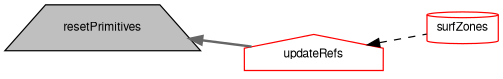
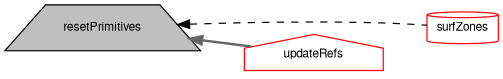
edge "surfZones" -> "updateRefs": now "surfZones" -> "resetPrimitives"
